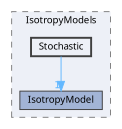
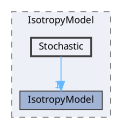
cluster "IsotropyModels": label "IsotropyModels" -> "IsotropyModel"
